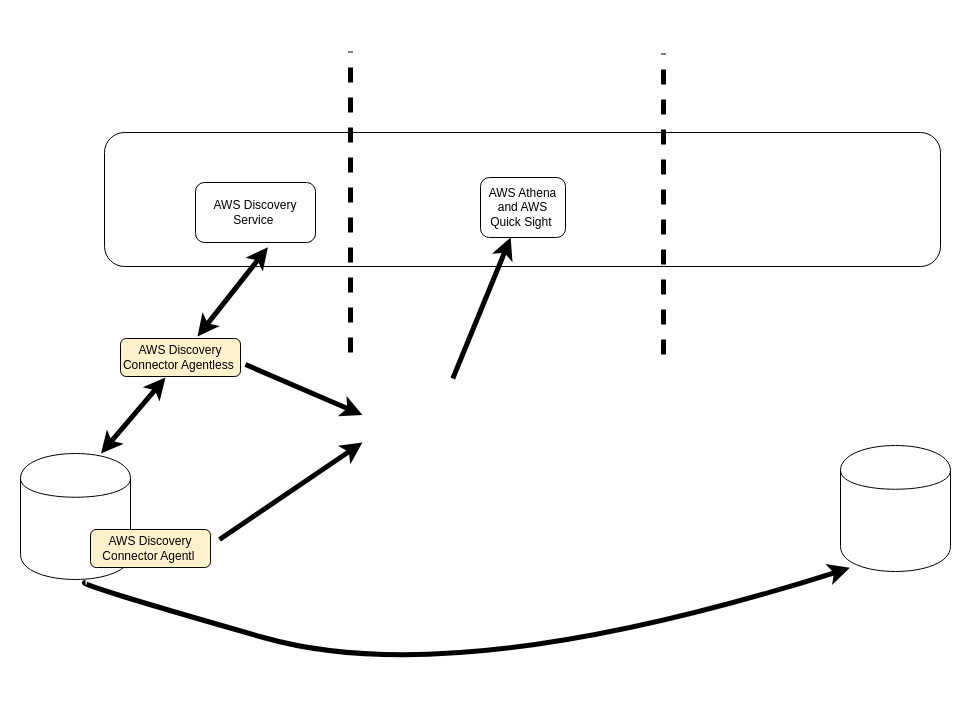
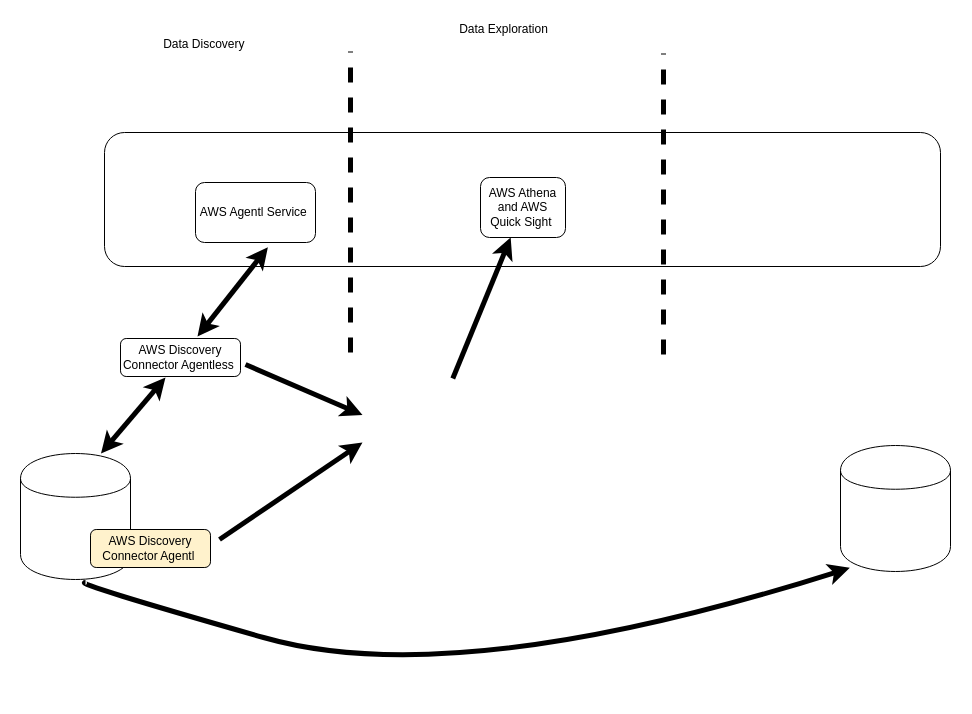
node "Data Exploration": added
node "Data Discovery": added
node "AWS Discovery Service": label "AWS Discovery Service" -> "AWS Agentl Service"
node "AWS Discovery Connector Agentless": fillcolor #fff2cc -> #ffffff
